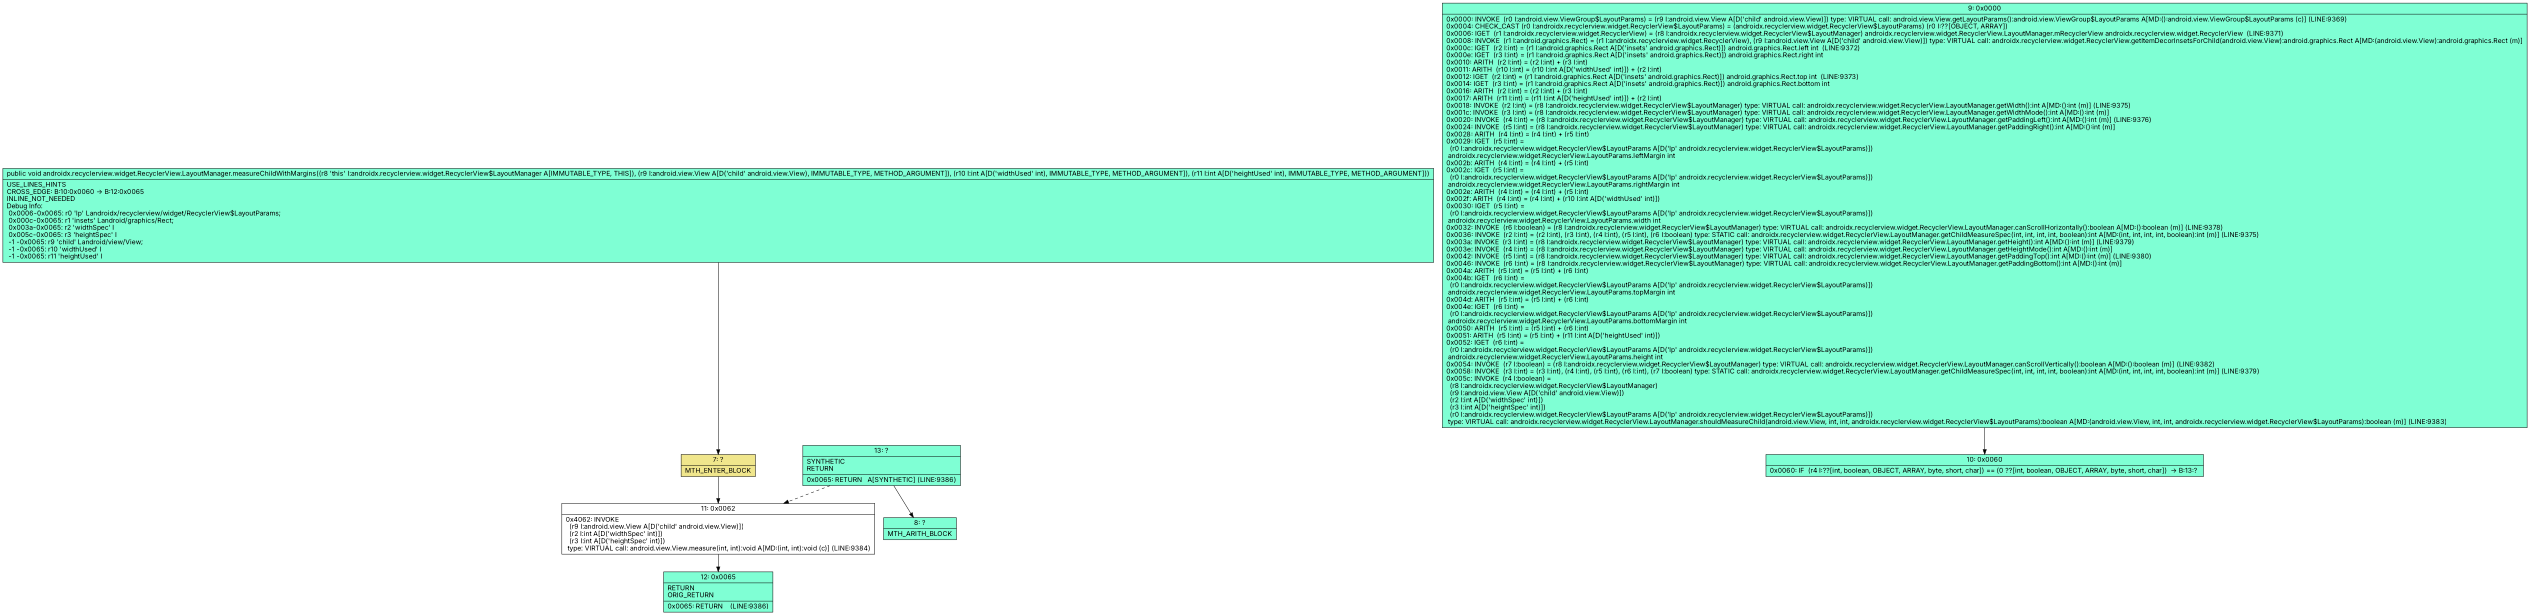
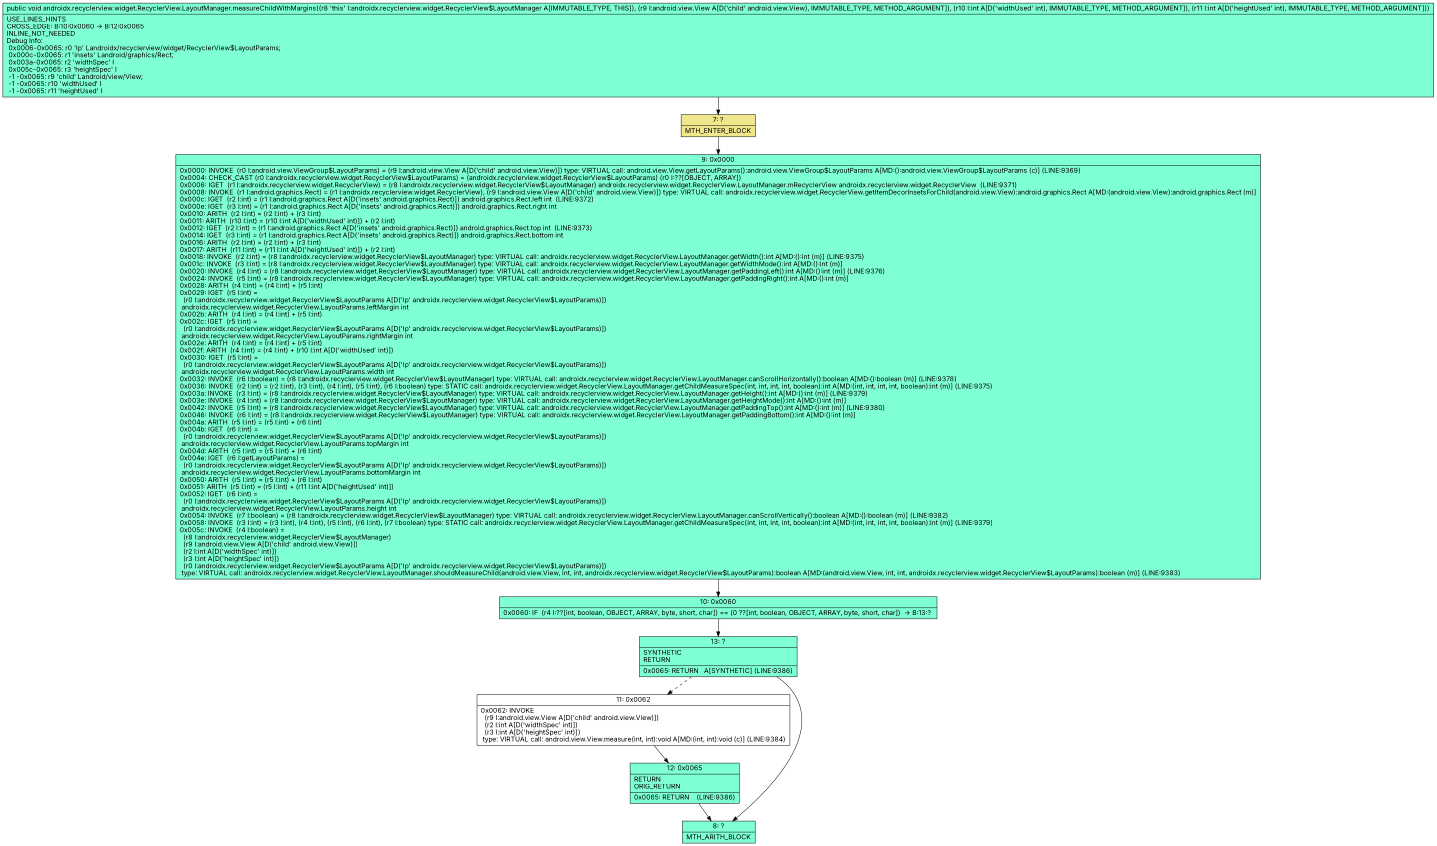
node "9: 0x0000": text "0x004e: IGET  (r6 I:int) =" -> "0x004e: IGET  (r6 I:getLayoutParams) ="
edge "7: ?" -> "11: 0x0062": now "7: ?" -> "9: 0x0000"
node "11: 0x0062": text "0x4062: INVOKE" -> "0x0062: INVOKE"
edge "10: 0x0060" -> "13: ?": added
edge "12: 0x0065" -> "8: ?": added
